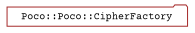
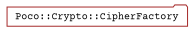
node "Poco::Poco::CipherFactory": label "Poco::Poco::CipherFactory" -> "Poco::Crypto::CipherFactory"
